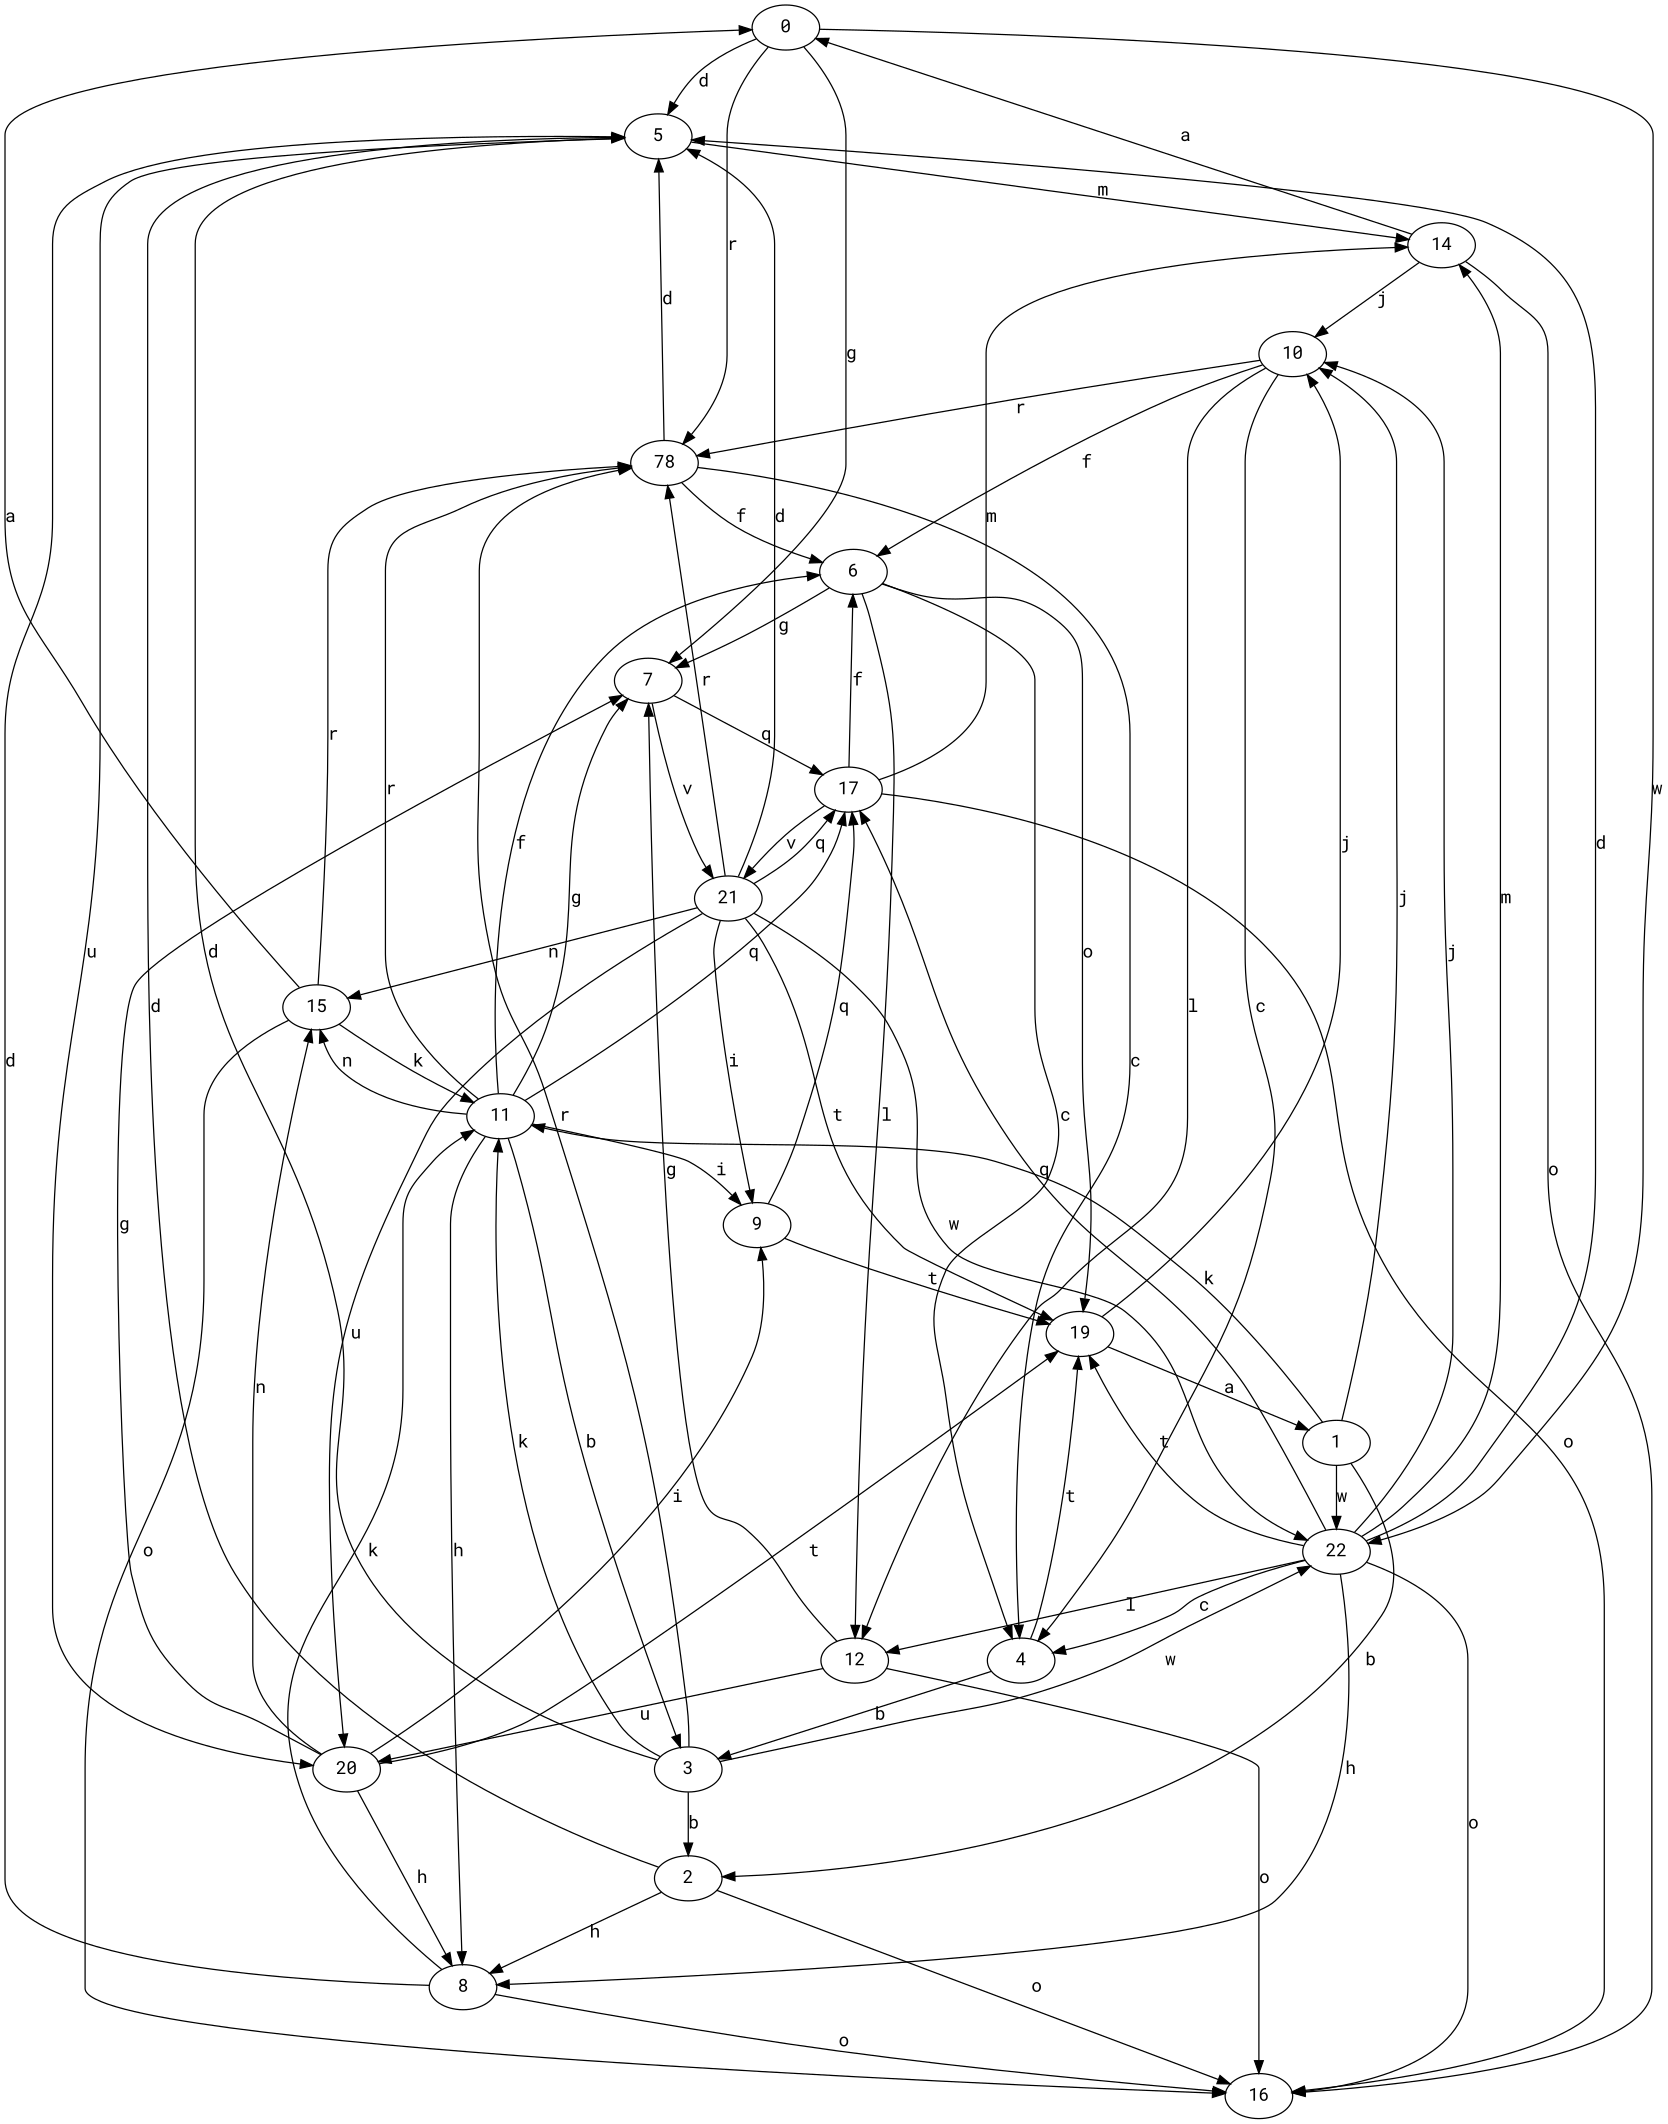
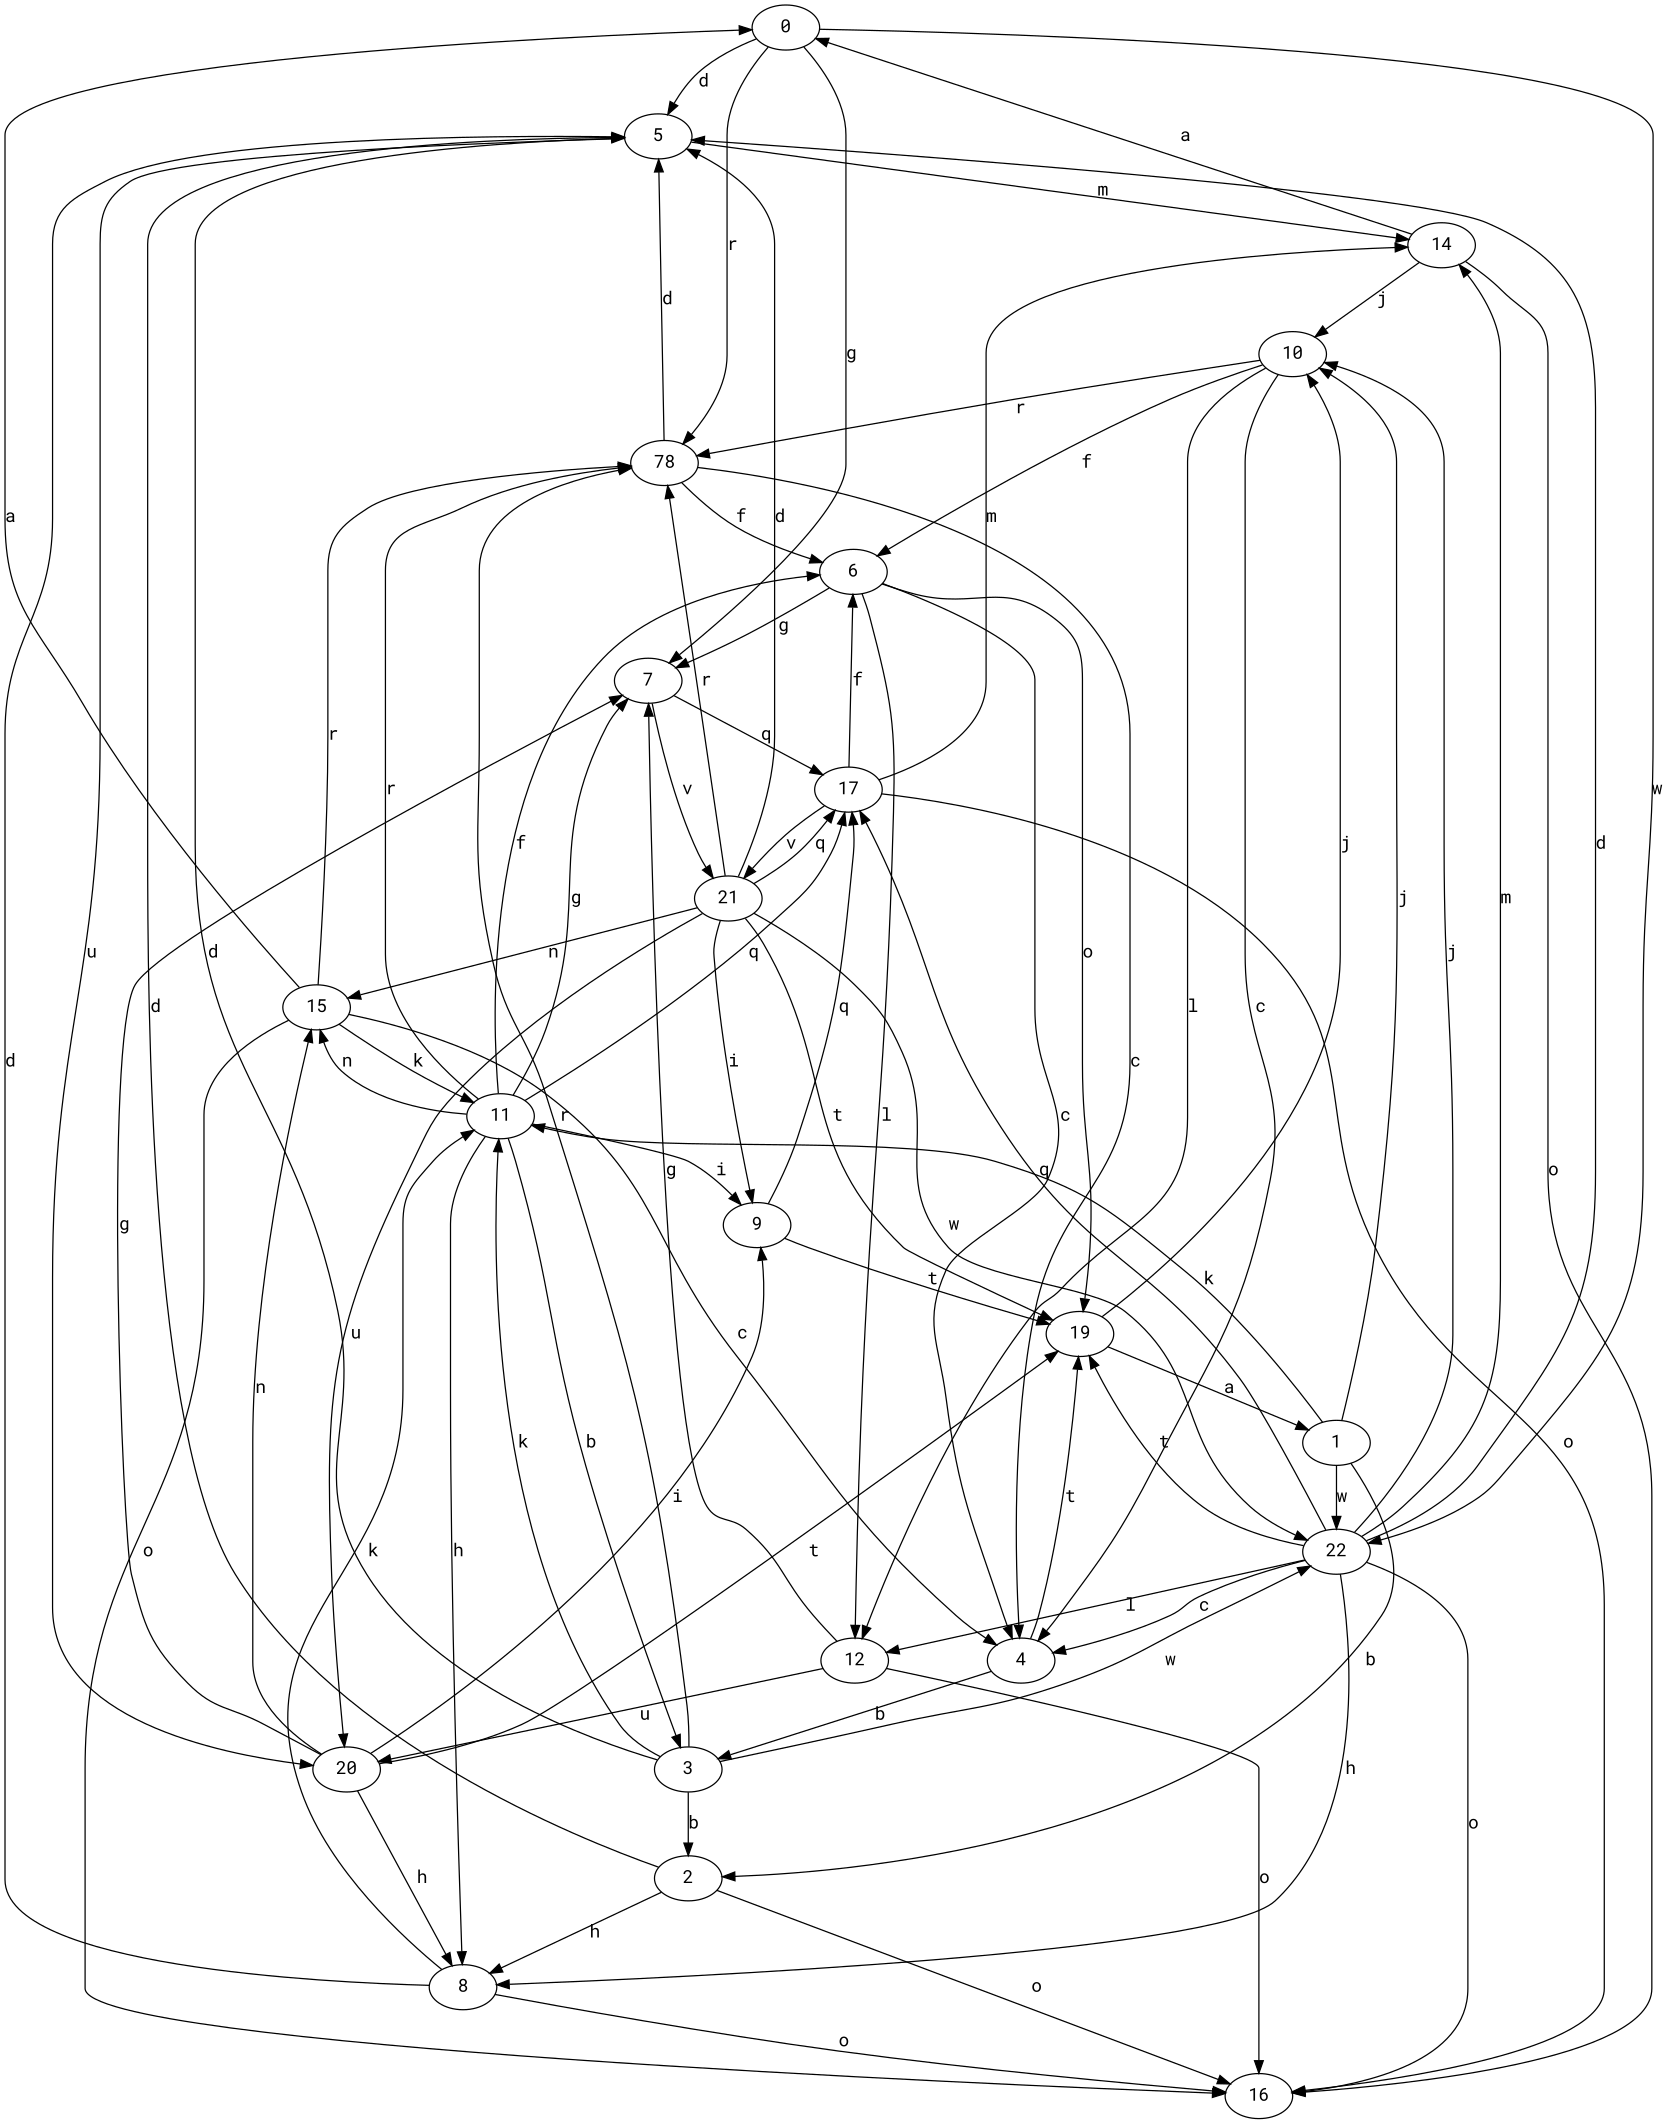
edge "15" -> "4": added, label "c"
